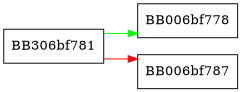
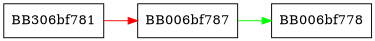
edge "BB306bf781" -> "BB006bf778": now "BB006bf787" -> "BB006bf778"
